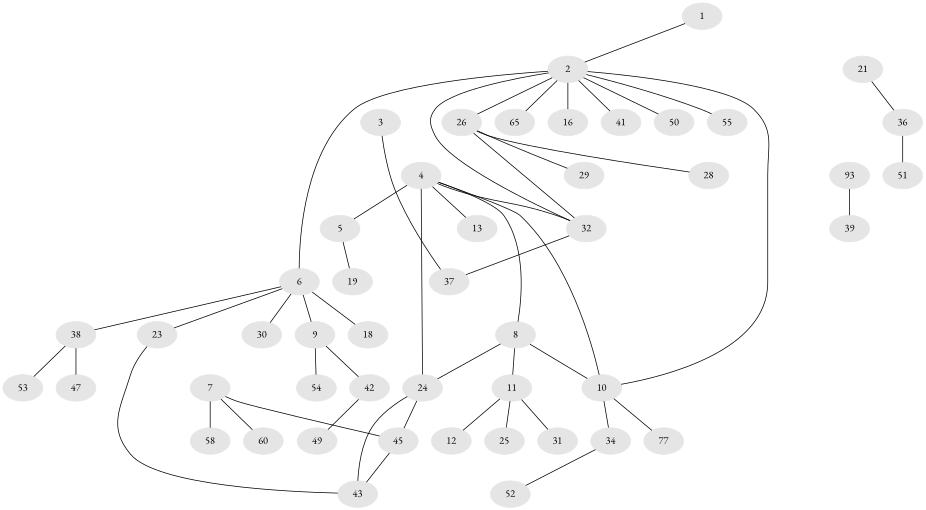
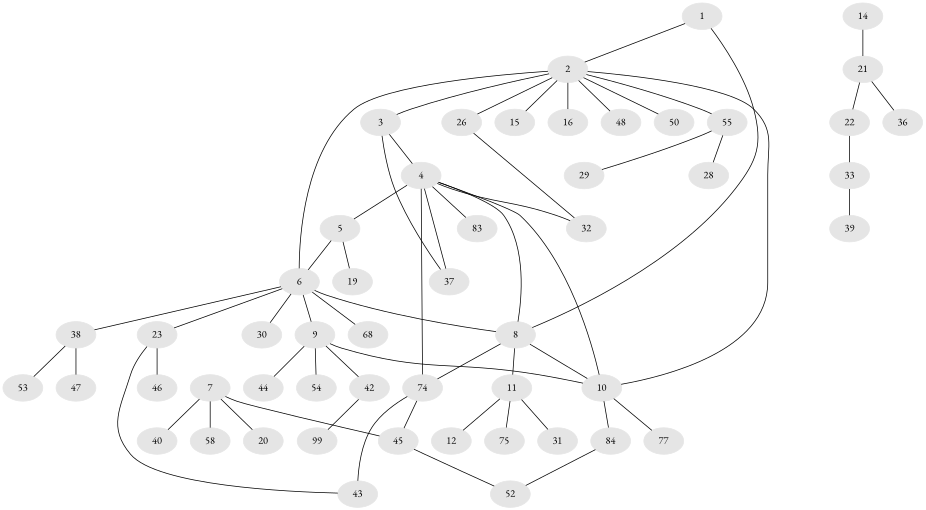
node "14": added
node "65": label "65" -> "15"
node "41": label "41" -> "48"
node "22": added
edge "2" -- "32": now "2" -- "3"
edge "3" -- "4": added
edge "26" -- "29": now "55" -- "29"
edge "26" -- "28": now "55" -- "28"
node "93": label "93" -> "33"
node "51": removed
edge "1" -- "8": added
node "13": label "13" -> "83"
edge "5" -- "6": added
edge "32" -- "37": now "4" -- "37"
edge "6" -- "8": added
node "18": label "18" -> "68"
edge "9" -- "10": added
node "46": added
node "44": added
node "24": label "24" -> "74"
node "40": added
node "60": label "60" -> "20"
node "49": label "49" -> "99"
node "25": label "25" -> "75"
node "34": label "34" -> "84"
edge "45" -- "43": now "45" -- "52"
